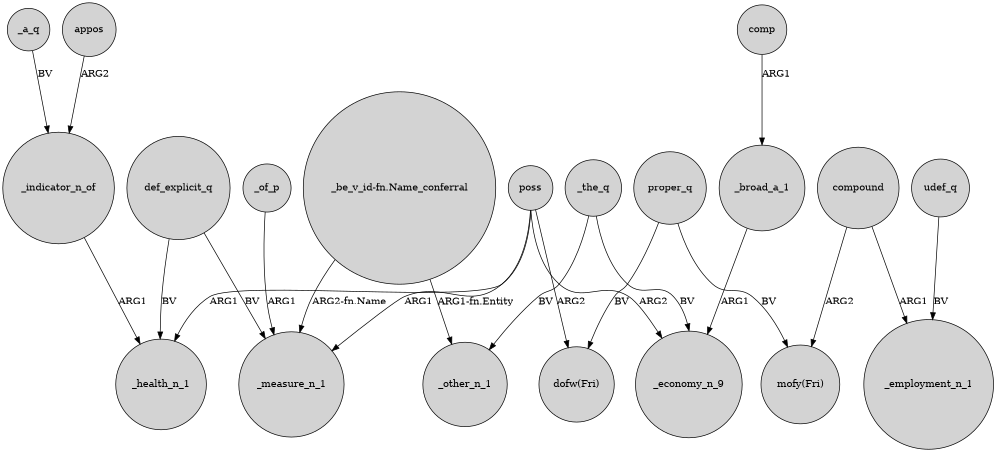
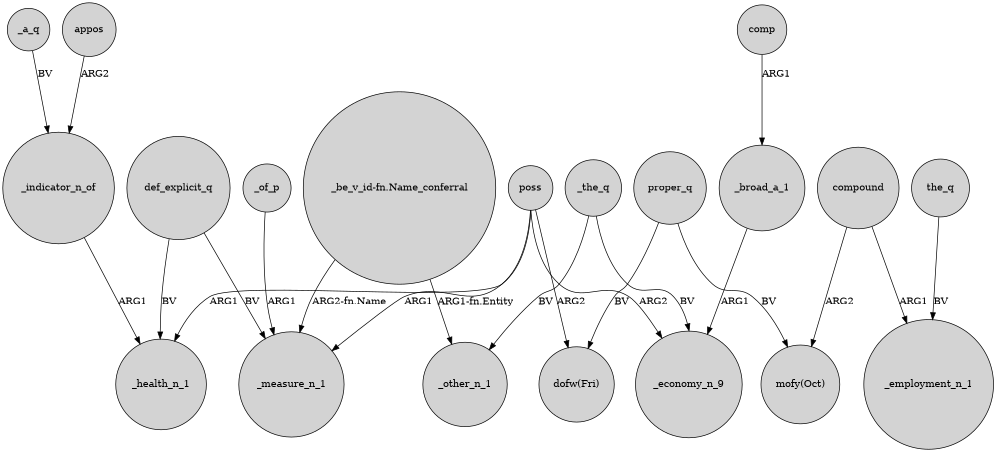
node "udef_q": label "udef_q" -> "the_q"
node "mofy(Fri)": label "mofy(Fri)" -> "mofy(Oct)"
